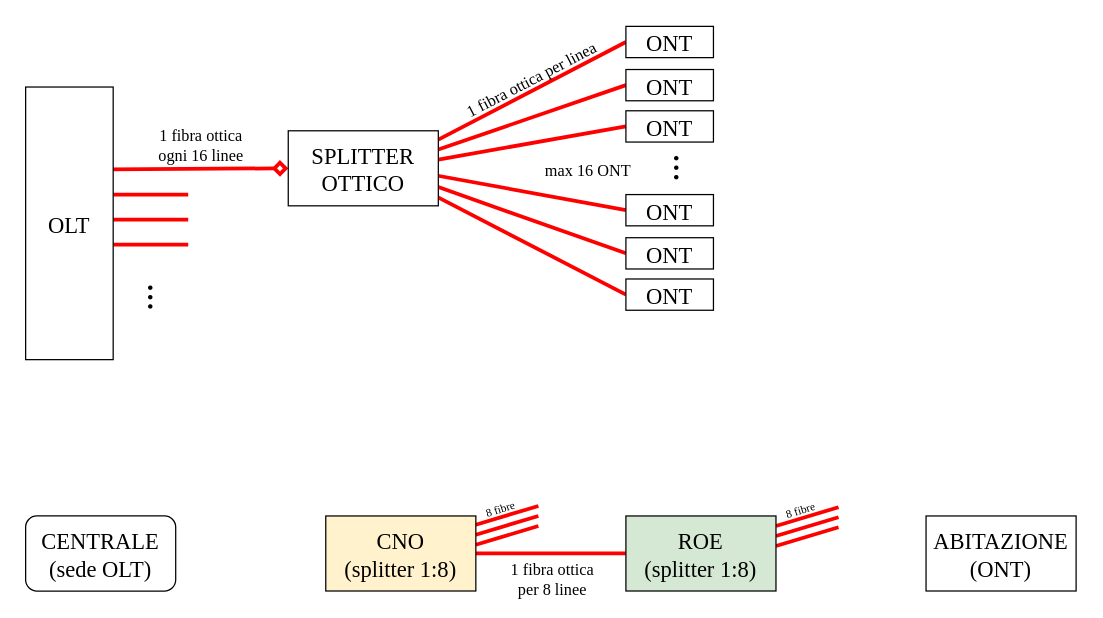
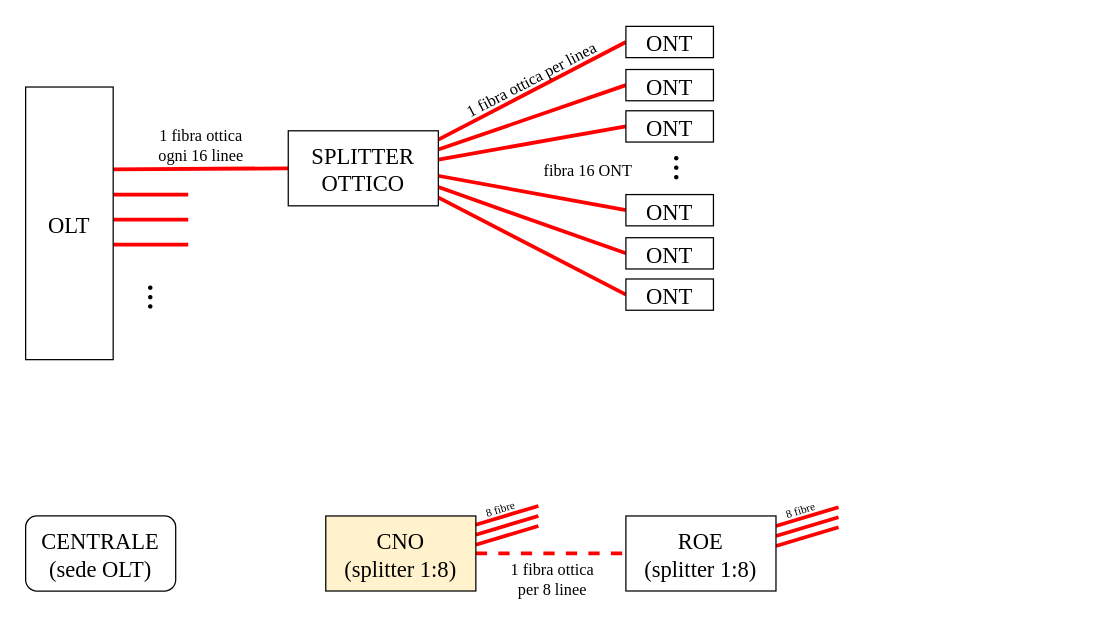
edge "OLT" -> "SPLITTER OTTICO": arrowhead diamond -> none
node "max 16 ONT": label "max 16 ONT" -> "fibra 16 ONT"
edge "CNO (splitter 1:8)" -- "ROE (splitter 1:8)": style solid -> dashed
node "ROE (splitter 1:8)": fillcolor #d5e8d4 -> #ffffff
node "ABITAZIONE (ONT)": removed
